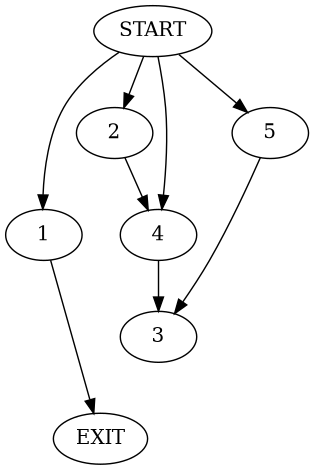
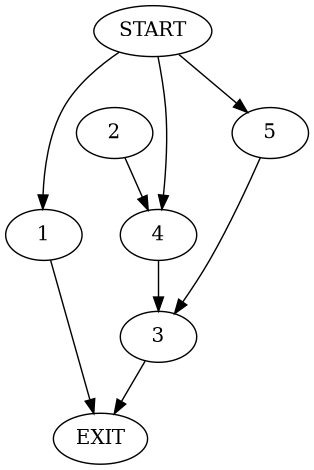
edge "START" -> "2": removed
edge "3" -> "EXIT": added
